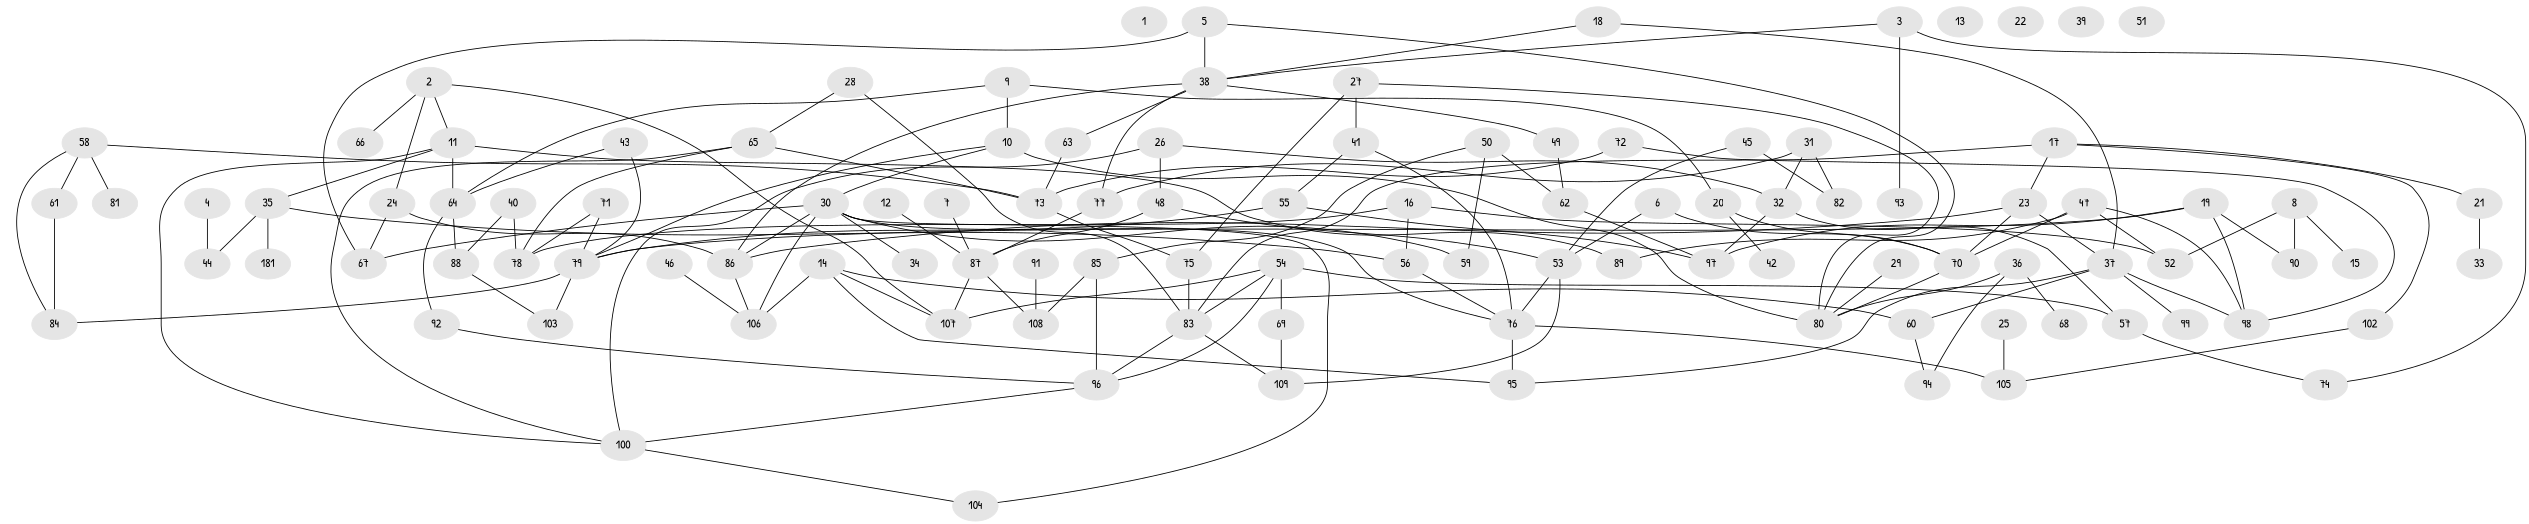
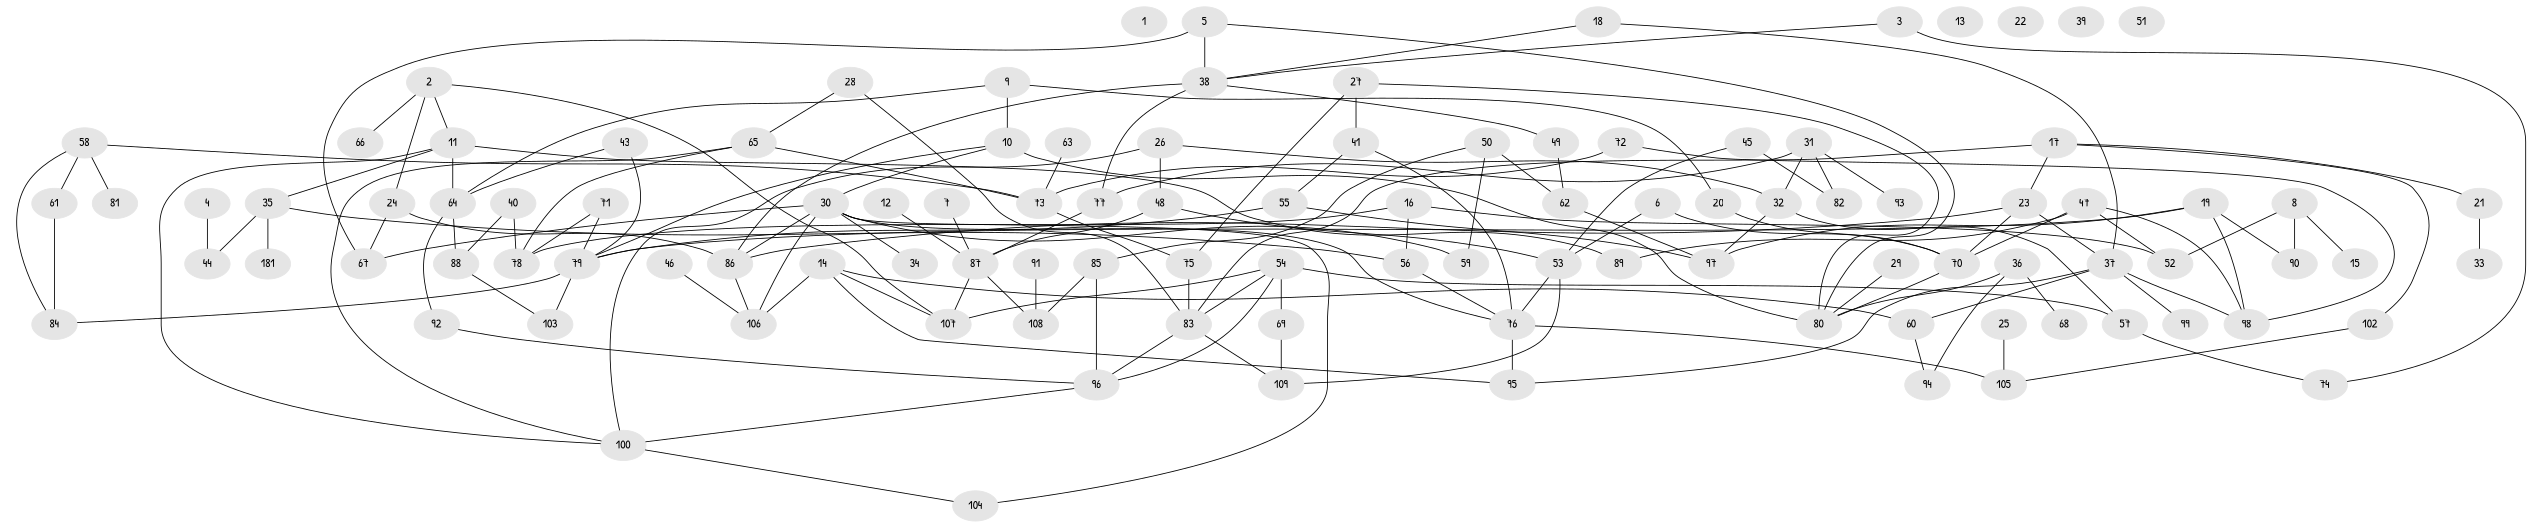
edge "38" -- "63": removed
edge "3" -- "93": now "31" -- "93"
node "42": removed
